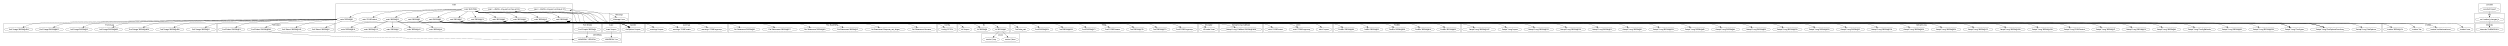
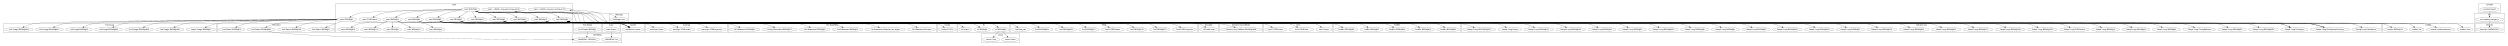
node "Pod::Usage::BEGIN@11": label "Pod::Usage::BEGIN@11" -> "Simple::Usage::BEGIN@11"
node "File::Basename::BEGIN@371": label "File::Basename::BEGIN@371" -> "Config::Basename::BEGIN@371"
node "strict::CORE:regcomp": label "strict::CORE:regcomp" -> "strict::CORE:load"
node "Getopt::Long::BEGIN@247": label "Getopt::Long::BEGIN@247" -> "Getopt::Long::RUNTIME@247"
